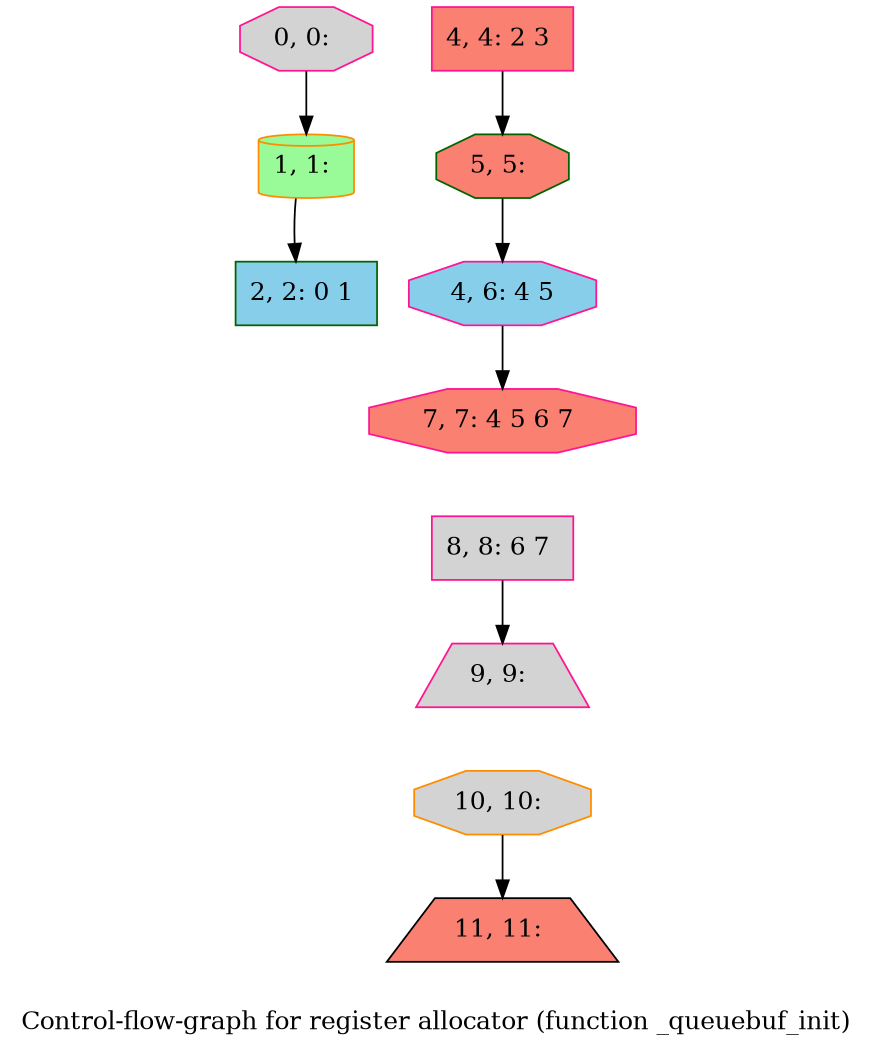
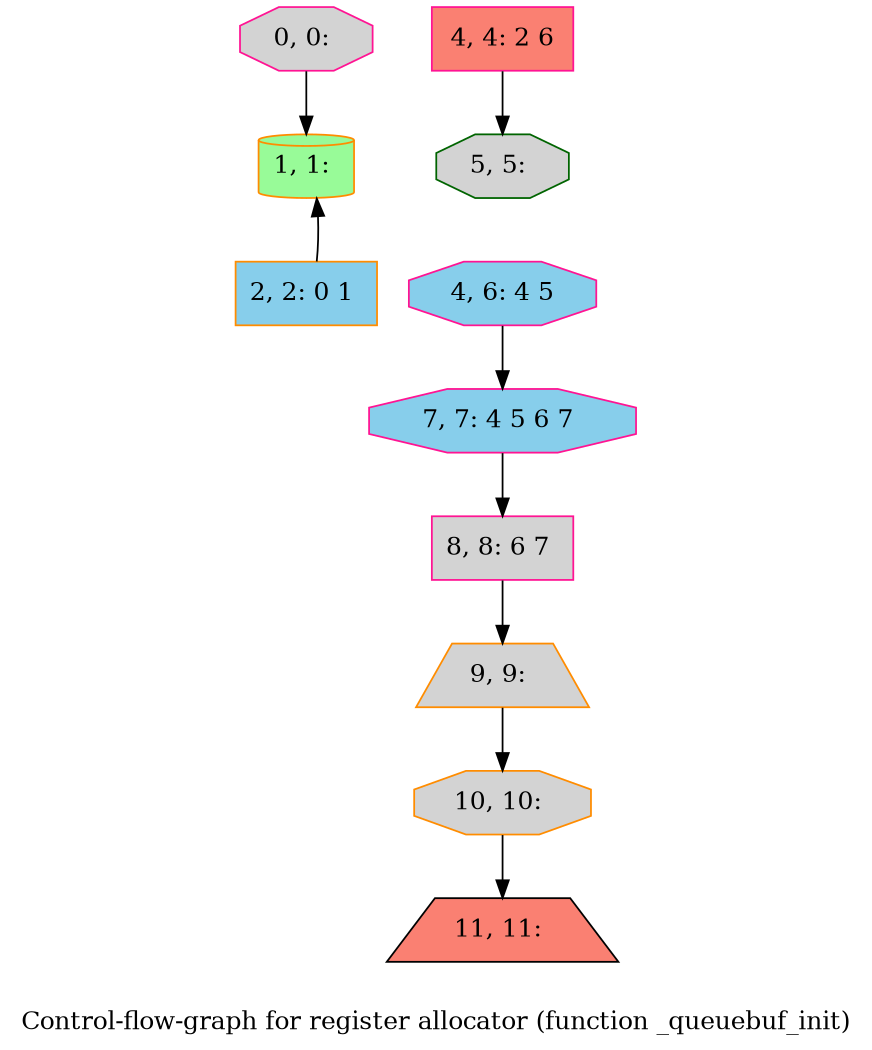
node "4, 4: 2 3": label "4, 4: 2 3" -> "4, 4: 2 6"
node "5, 5:": fillcolor salmon -> lightgrey
edge "1, 1:" -> "2, 2: 0 1": reversed
edge "5, 5:" -> "4, 6: 4 5": removed
node "2, 2: 0 1": color darkgreen -> darkorange
node "7, 7: 4 5 6 7": fillcolor salmon -> skyblue
edge "7, 7: 4 5 6 7" -> "8, 8: 6 7": added
node "9, 9:": color deeppink -> darkorange
edge "9, 9:" -> "10, 10:": added
